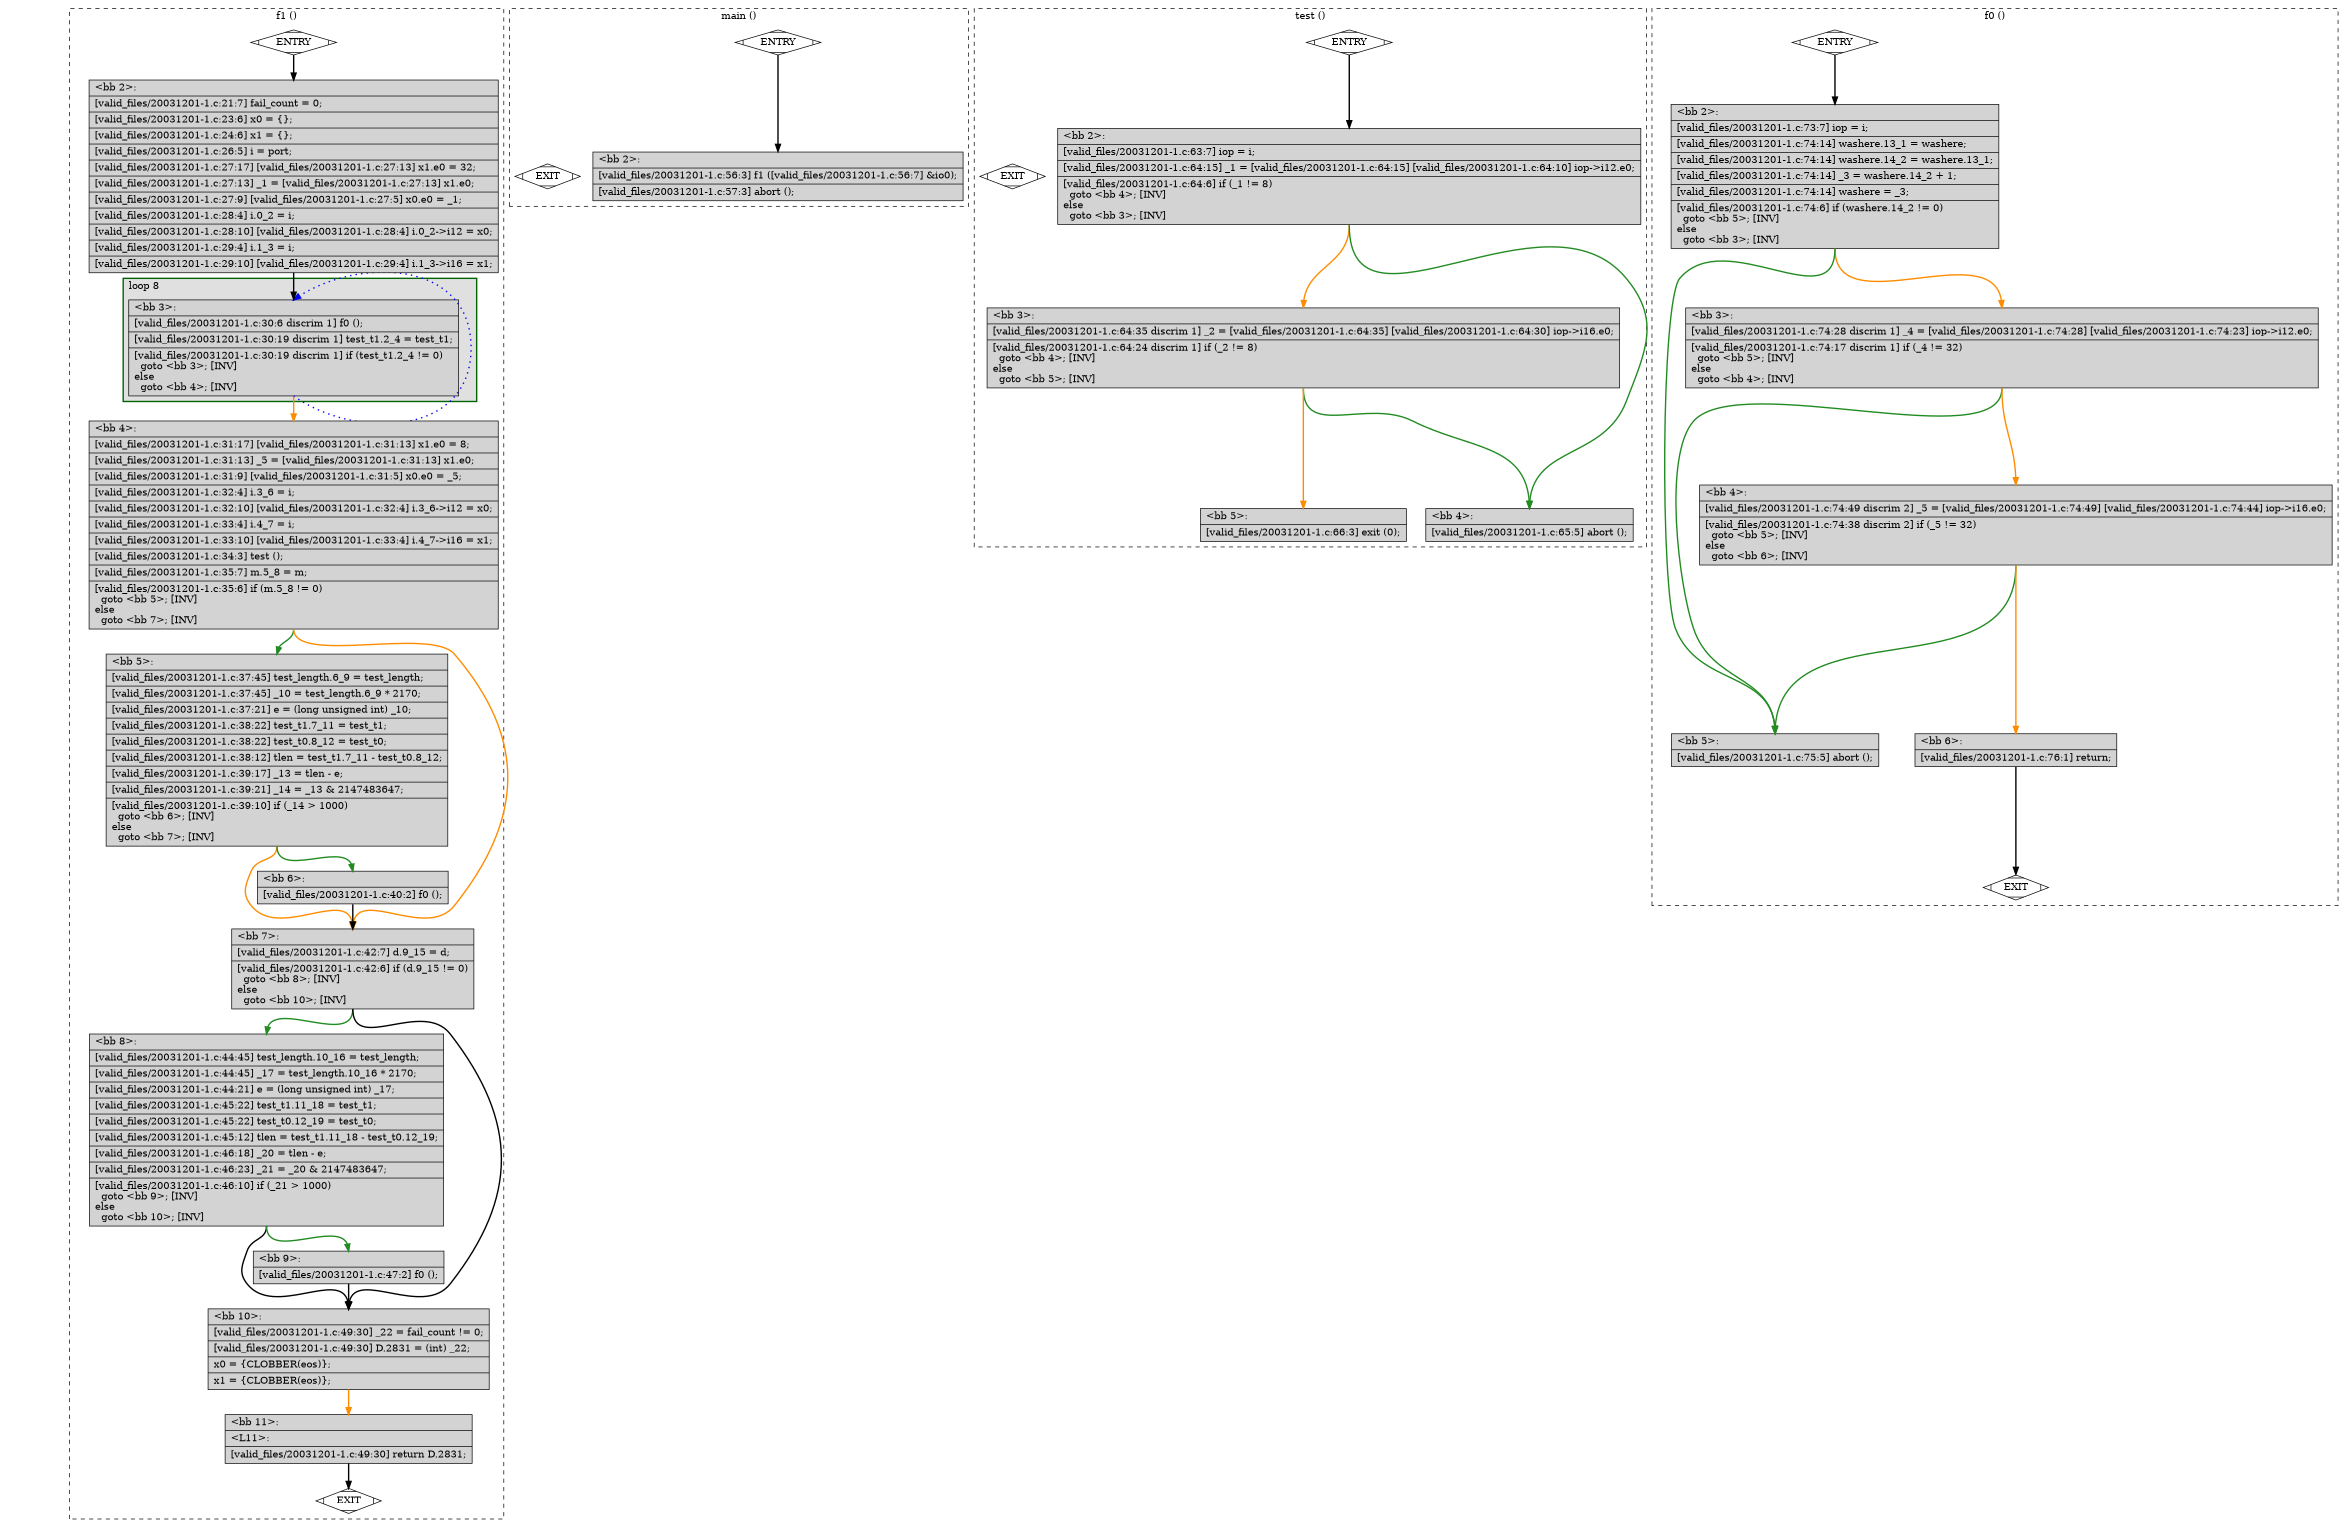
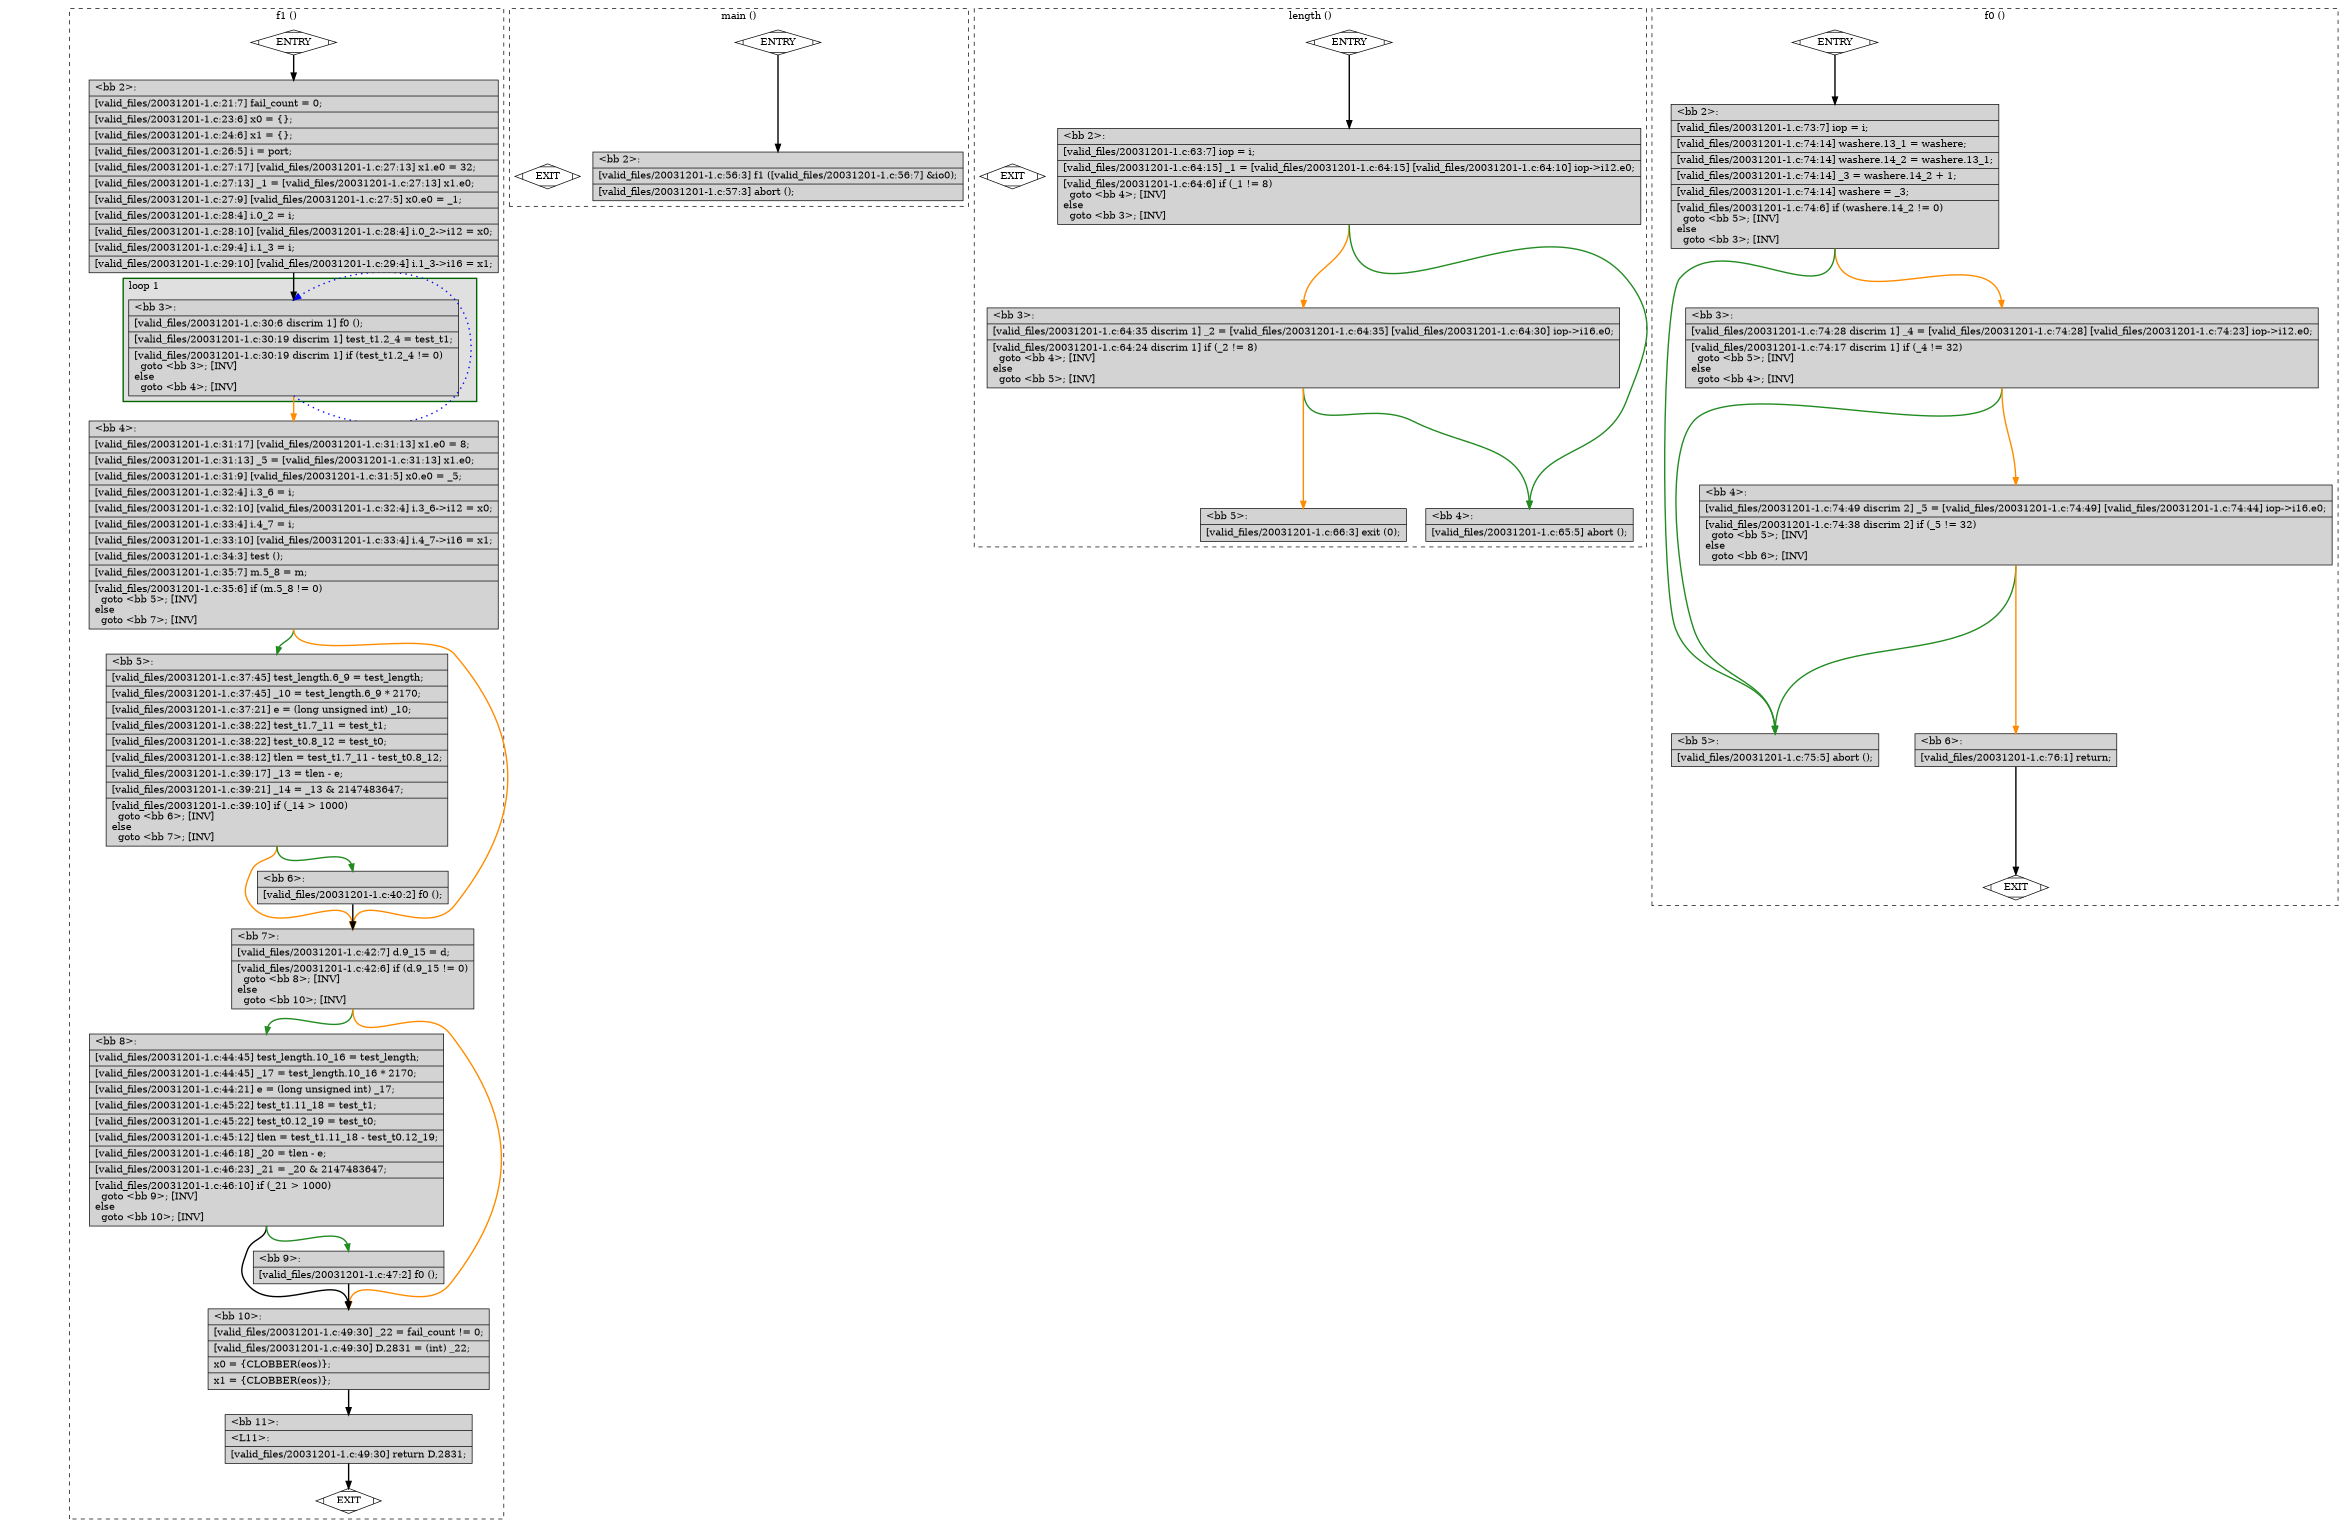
cluster "test ()": label "test ()" -> "length ()"
cluster "loop 8": label "loop 8" -> "loop 1"
edge "<bb 7>:" -> "<bb 10>:": color black -> darkorange
edge "<bb 10>:" -> "<bb 11>:": color darkorange -> black
